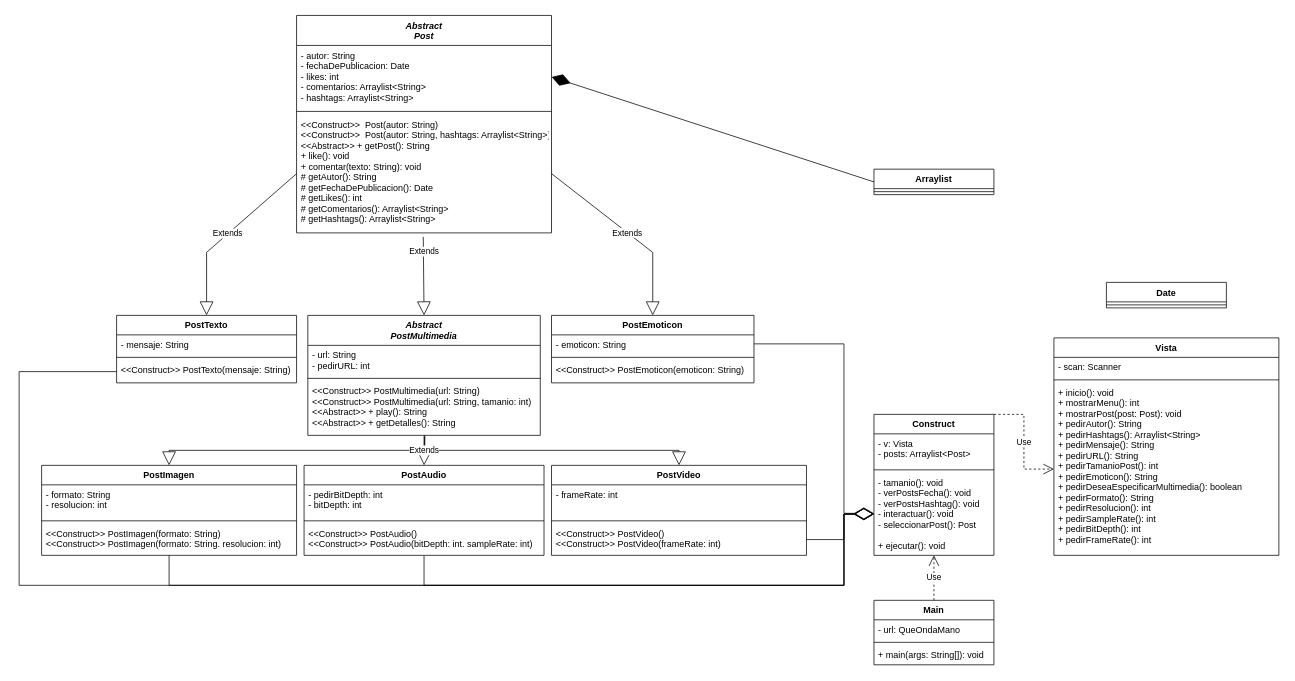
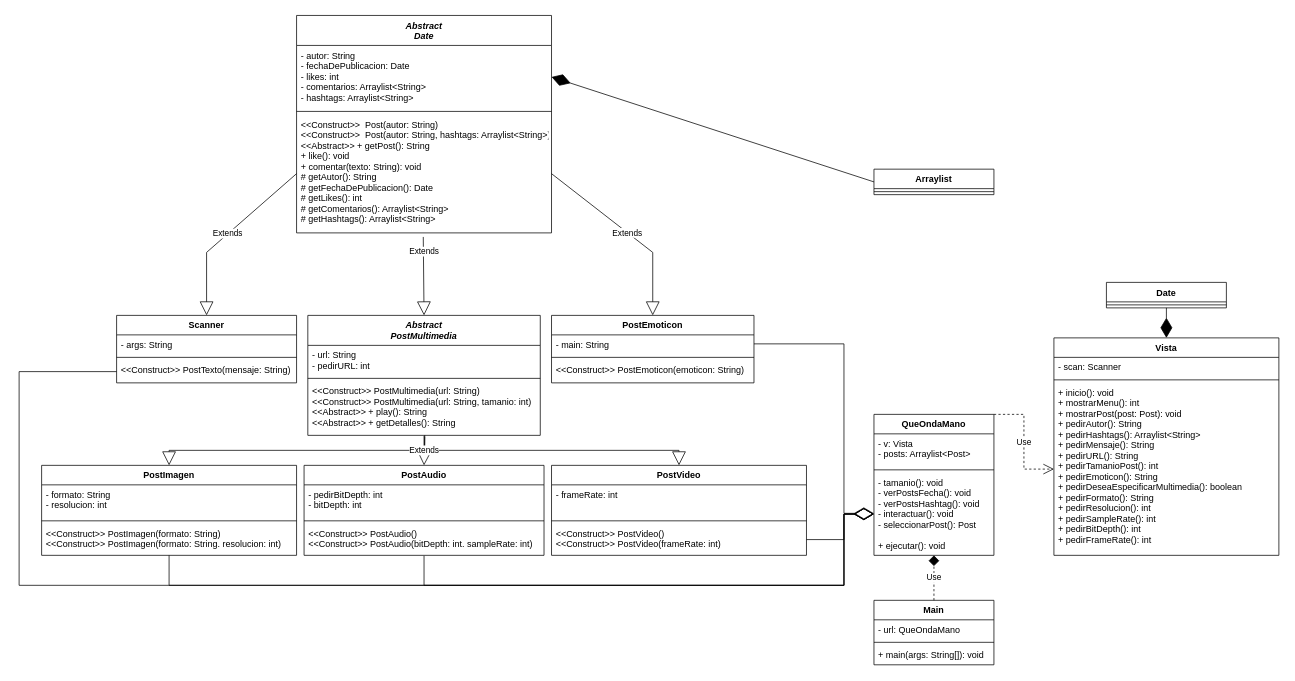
node "Abstract Post": label "Abstract Post" -> "Abstract Date"
edge "Date" -> "Vista": added
node "PostTexto": label "PostTexto" -> "Scanner"
node "- mensaje: String": label "- mensaje: String" -> "- args: String"
node "- emoticon: String": label "- emoticon: String" -> "- main: String"
node "Construct": label "Construct" -> "QueOndaMano"
edge "Main" -> "- tamanio(): void - verPostsFecha(): void - verPostsHashtag(): void - interactuar(): void - seleccionarPost(): Post + ejecutar(): void": arrowhead open -> diamond
